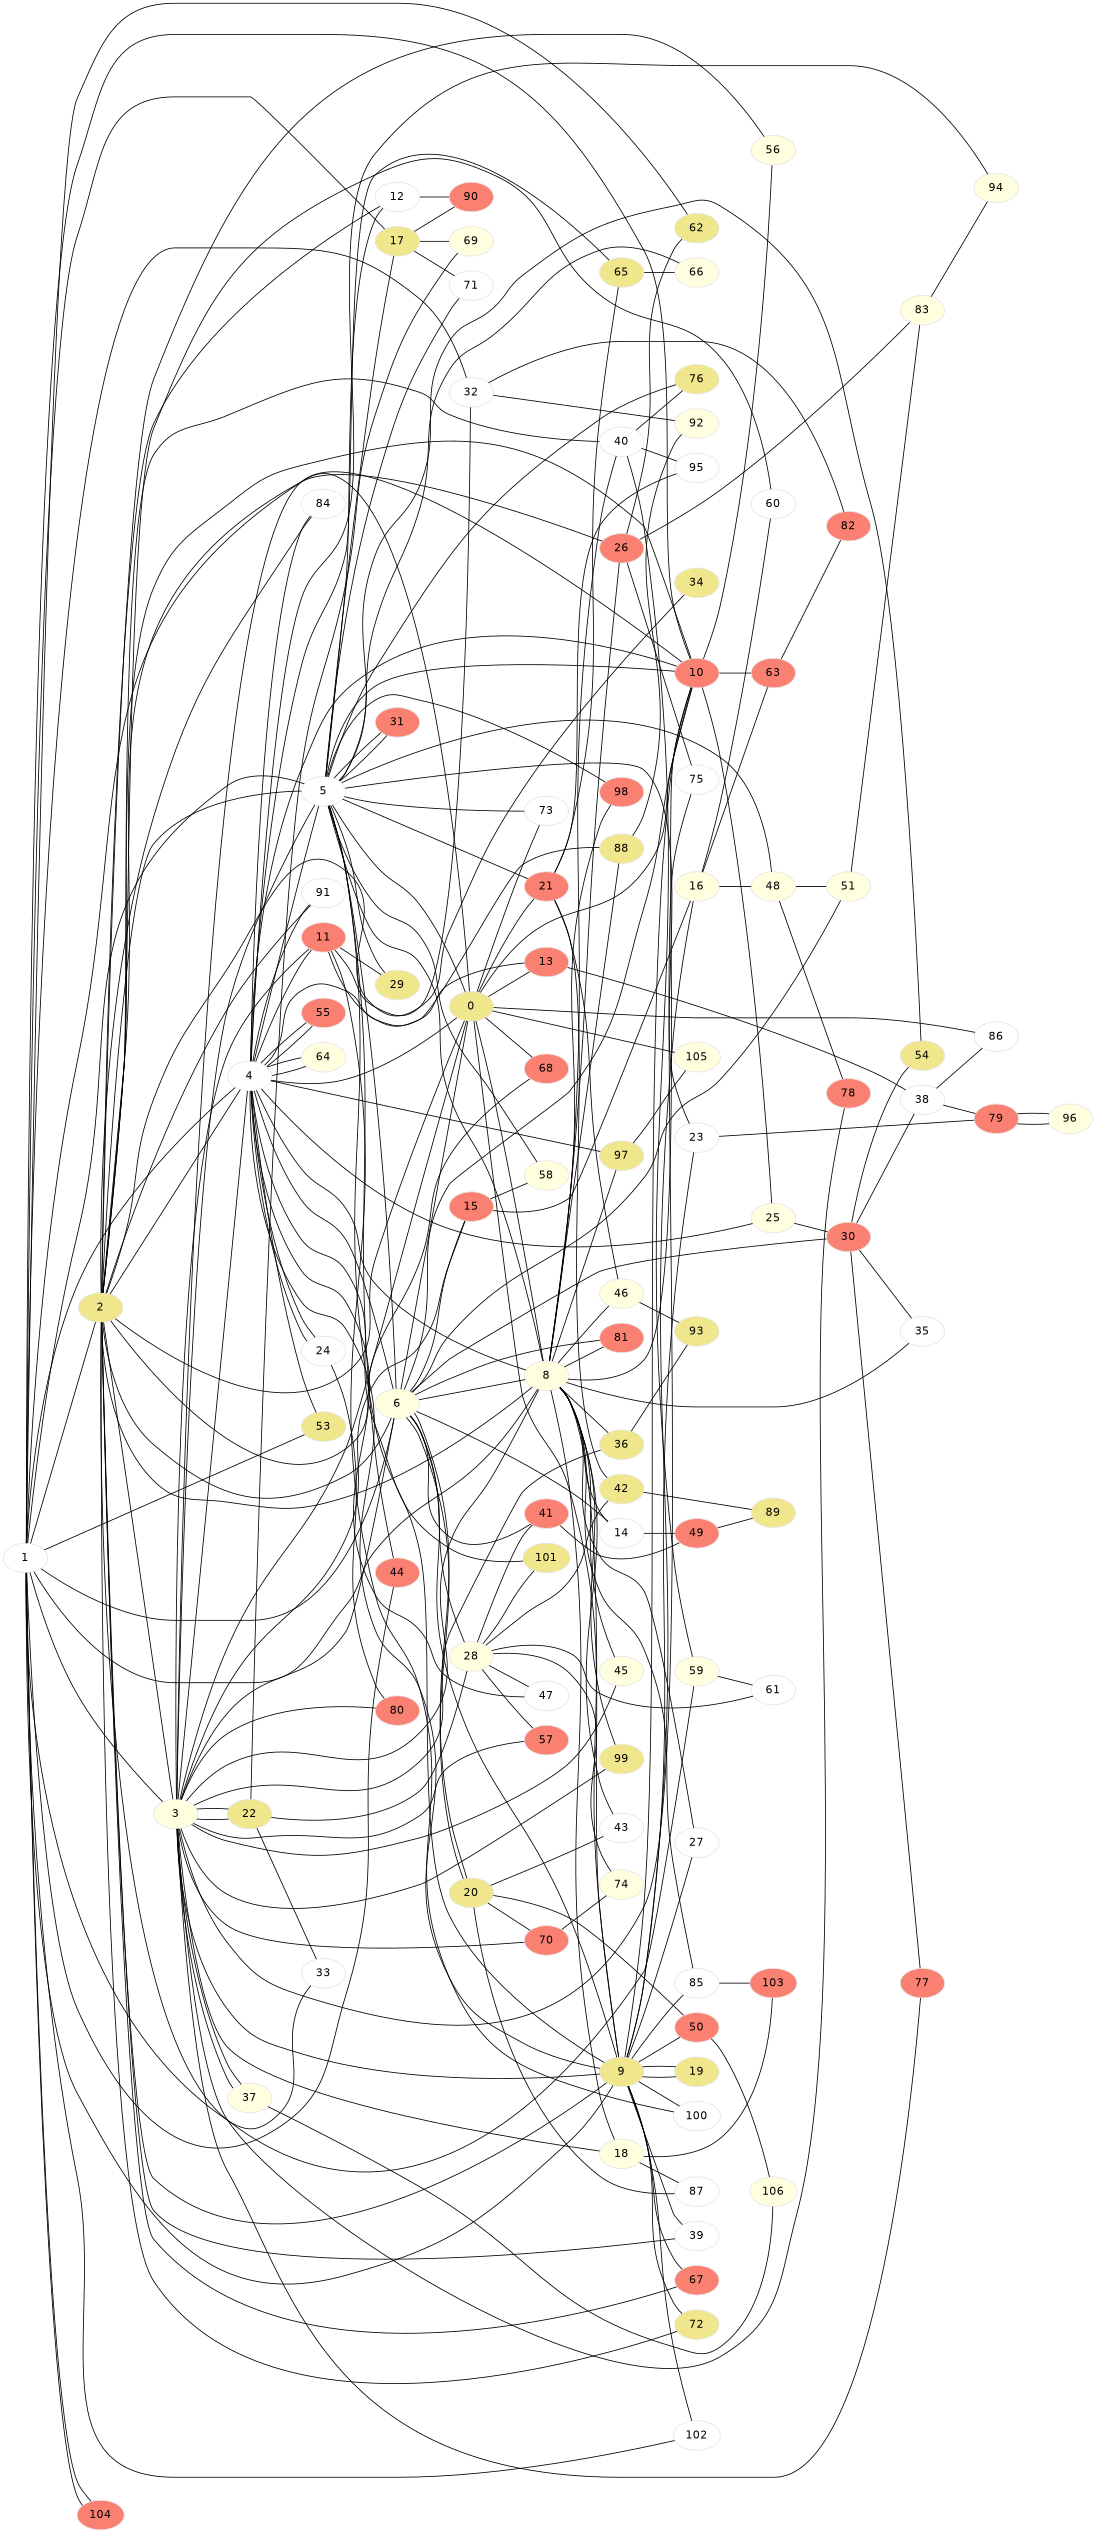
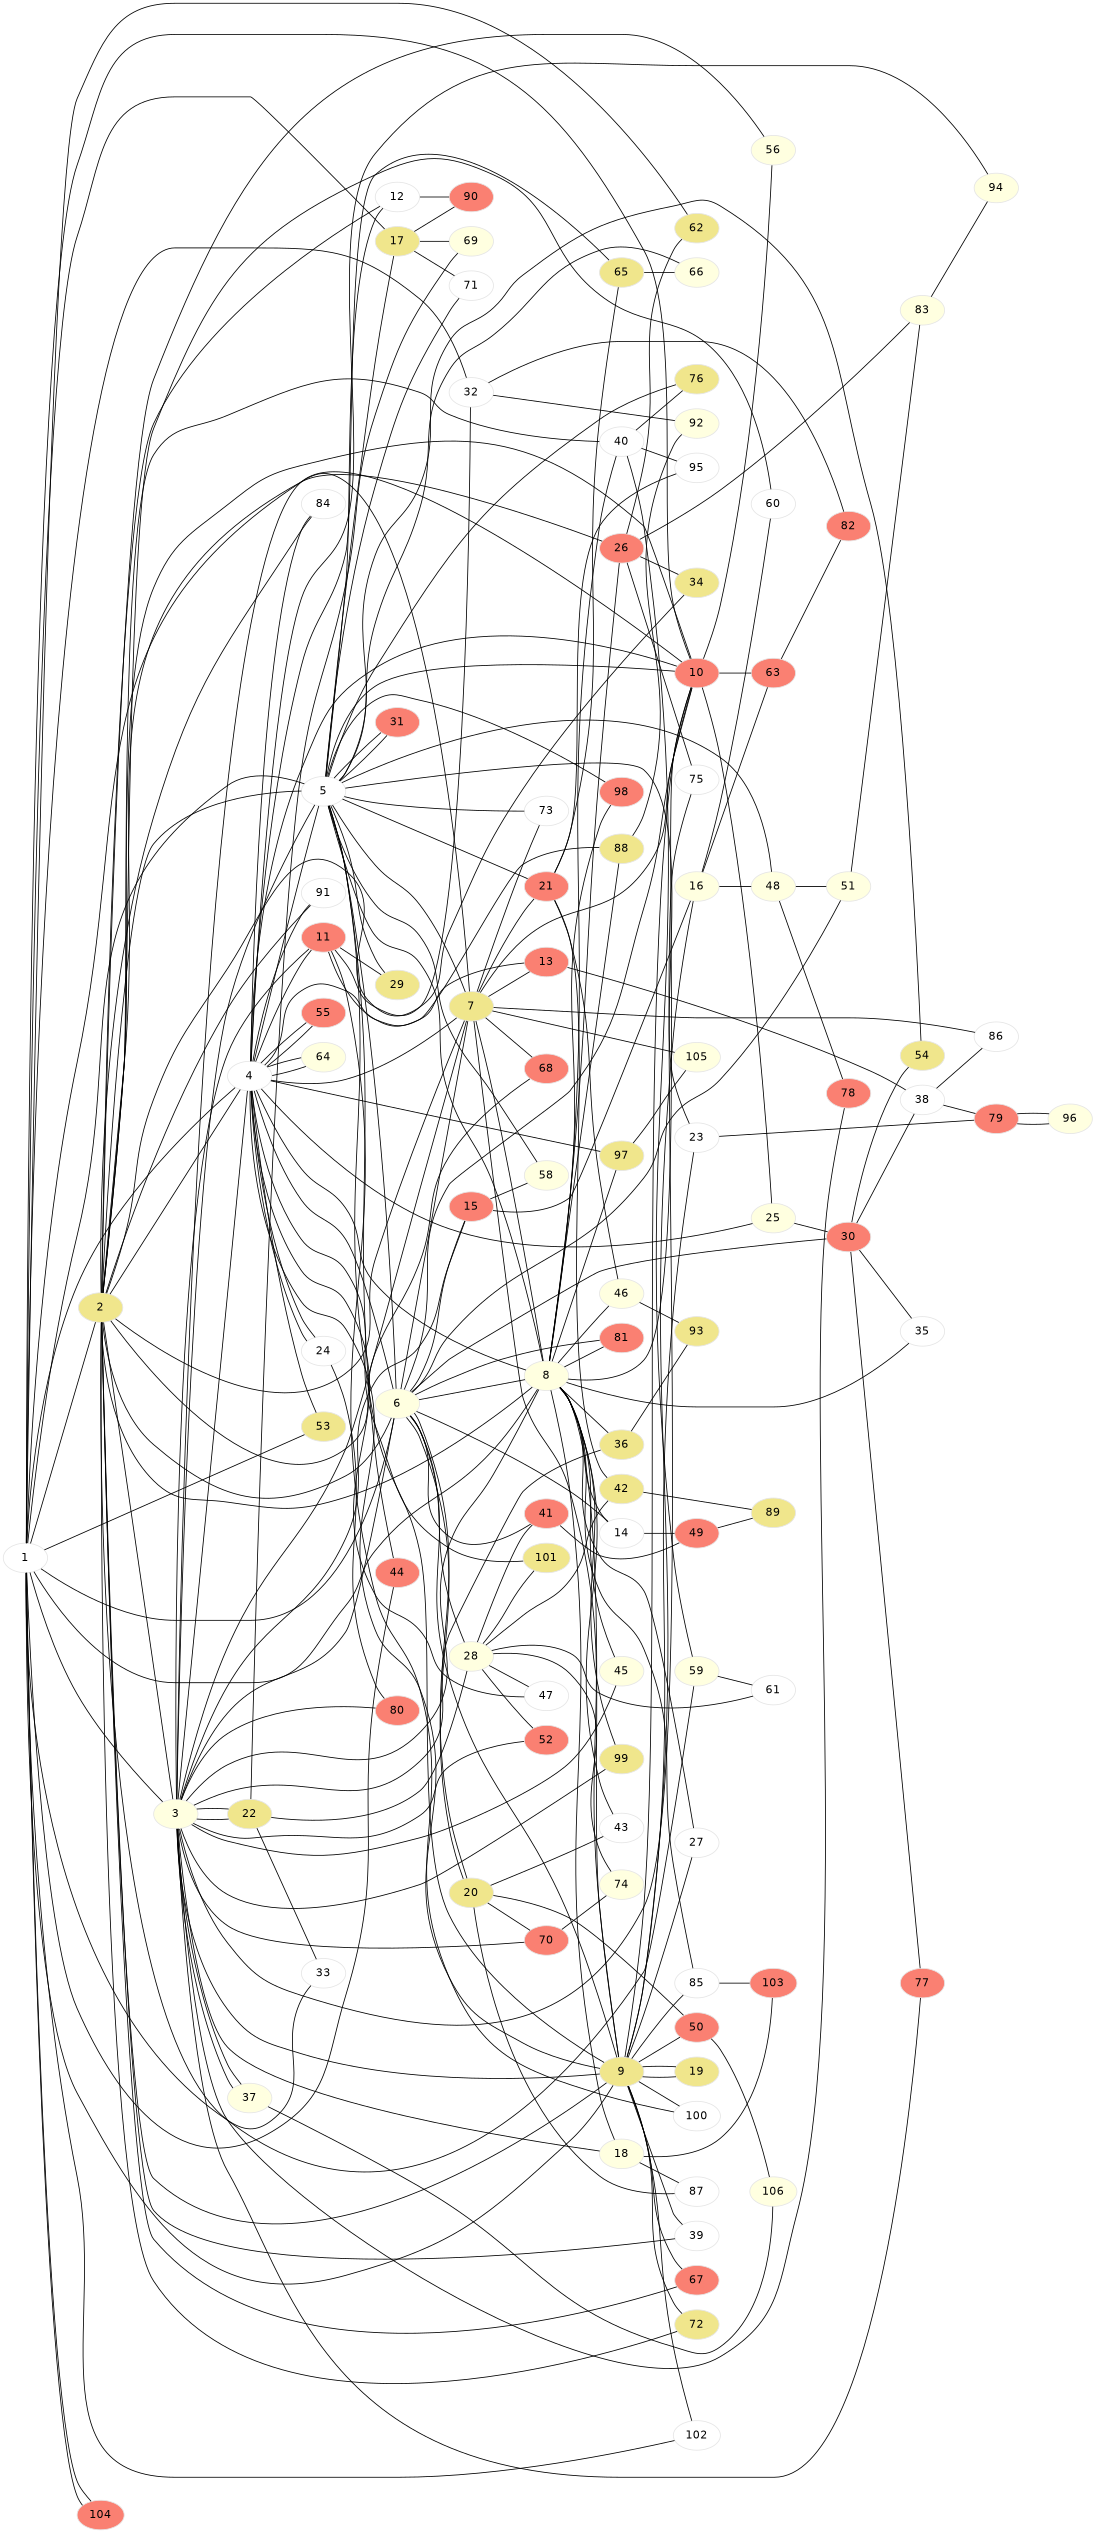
edge "26" -- "34": added
node "0": label "0" -> "7"
node "57": label "57" -> "52"
